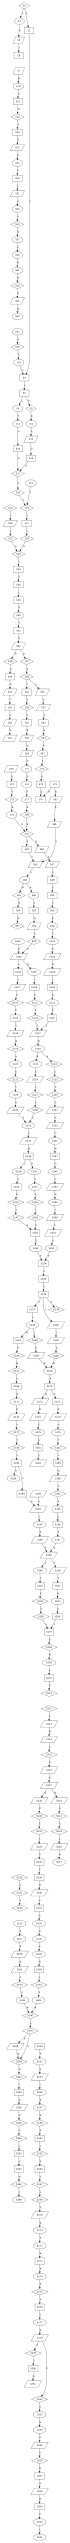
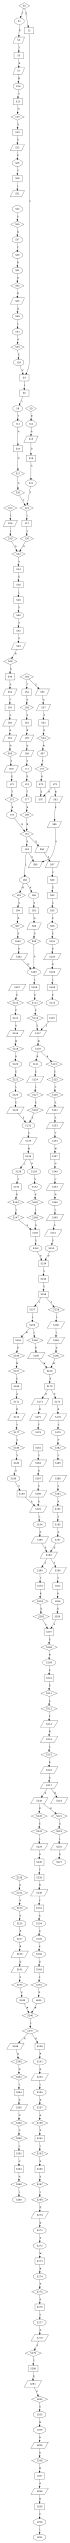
edge "S5" -> "S7": added, label "K"
edge "S31" -> "S33": removed, label "V"
edge "S48" -> "S51": added, label "L"
edge "S6" -> "S9": removed, label "P"
edge "S18" -> "S17": now "S18" -> "S21"
node "S47": removed
node "S66": added
edge "S86" -> "S88": now "S83" -> "S88"
edge "S97" -> "S100": added, label "G"
edge "S99" -> "S102": now "S99" -> "S105"
node "S104": removed
edge "S112" -> "S115": removed, label "P"
edge "S156" -> "S160": now "S158" -> "S160"
edge "S178" -> "S181": removed, label "A"
edge "S185" -> "S188": removed, label "A"
edge "S183" -> "S189": now "S186" -> "S189"
node "S187": added
edge "S211" -> "S212": added, label "A"
edge "S219" -> "S221": now "S218" -> "S221"
edge "S233" -> "S235": added, label "G"
edge "S247" -> "S250": now "S247" -> "S249"
edge "S278" -> "S282": now "S281" -> "S282"
